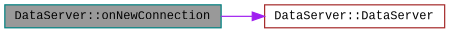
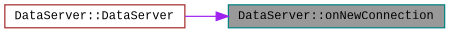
edge "DataServer::onNewConnection" -> "DataServer::DataServer": reversed
